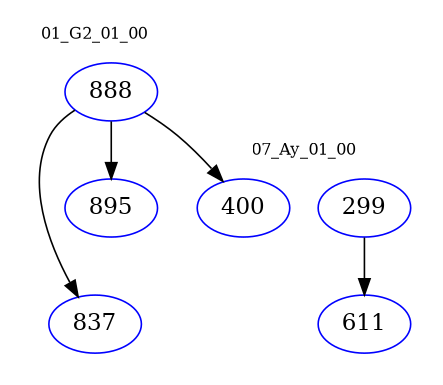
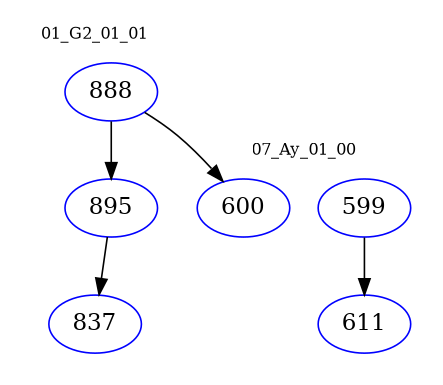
cluster "01_G2_01_00": label "01_G2_01_00" -> "01_G2_01_01"
edge "888" -> "837": now "895" -> "837"
node "400": label "400" -> "600"
node "299": label "299" -> "599"
